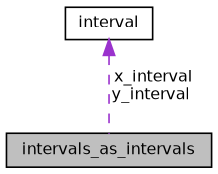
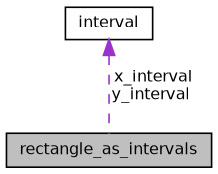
node "intervals_as_intervals": label "intervals_as_intervals" -> "rectangle_as_intervals"
